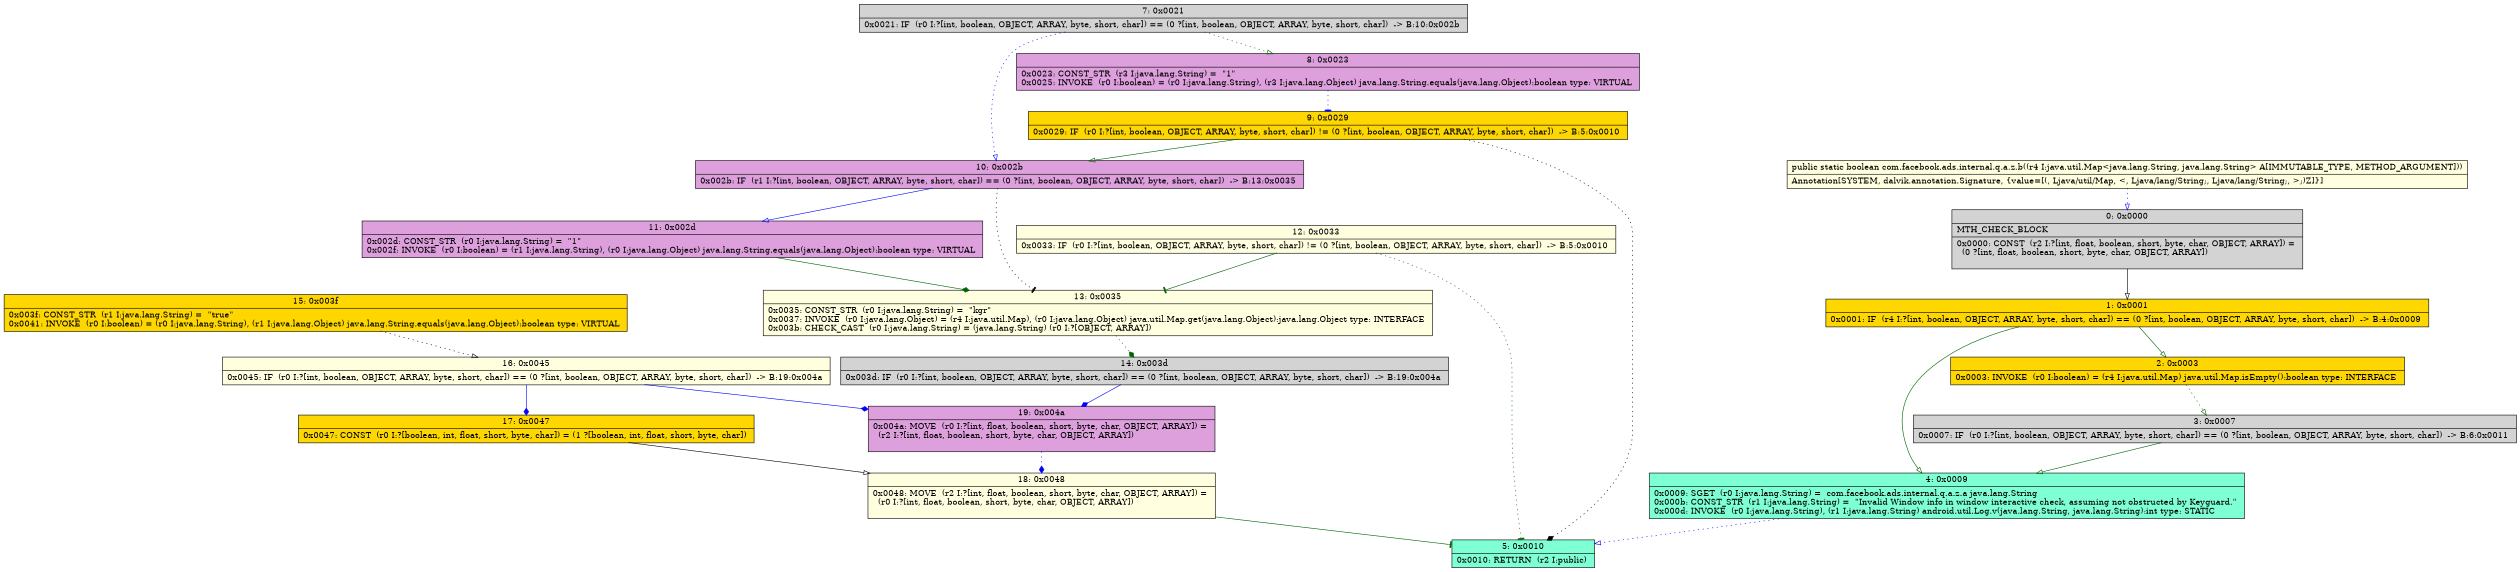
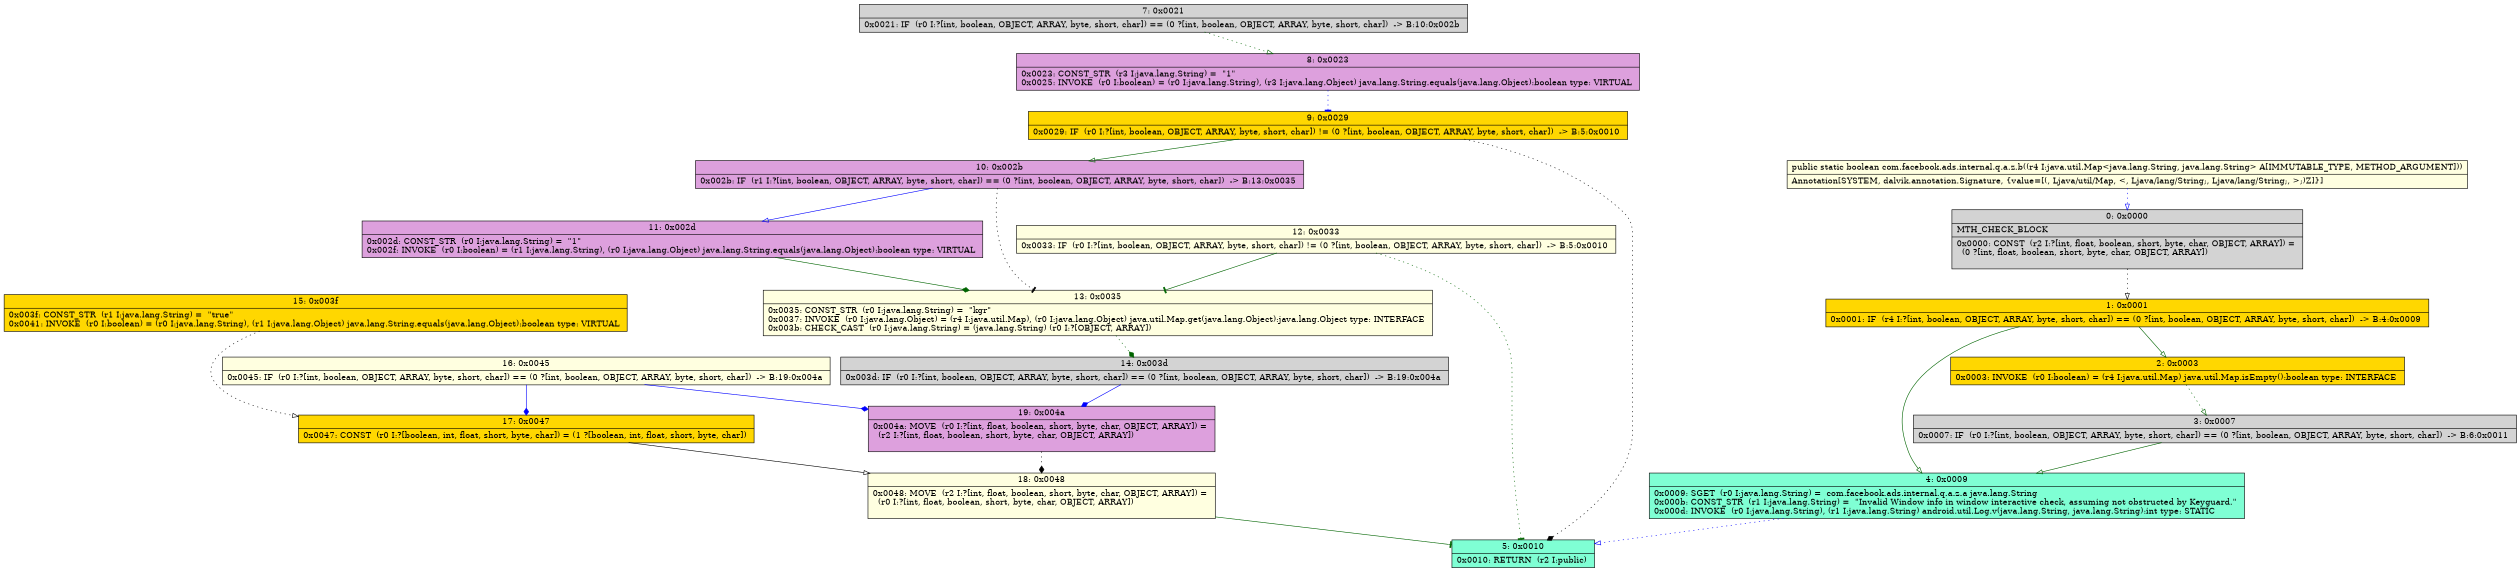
edge "7: 0x0021" -> "10: 0x002b": removed
edge "0: 0x0000" -> "1: 0x0001": style solid -> dotted
edge "15: 0x003f" -> "16: 0x0045": now "15: 0x003f" -> "17: 0x0047"
edge "19: 0x004a" -> "18: 0x0048": color blue -> black
